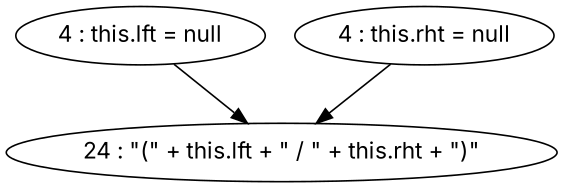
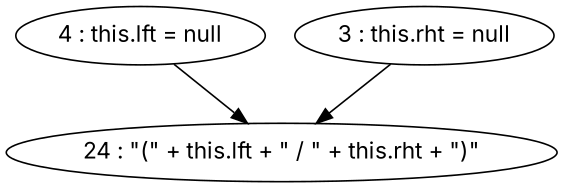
node "4 : this.rht = null": label "4 : this.rht = null" -> "3 : this.rht = null"
